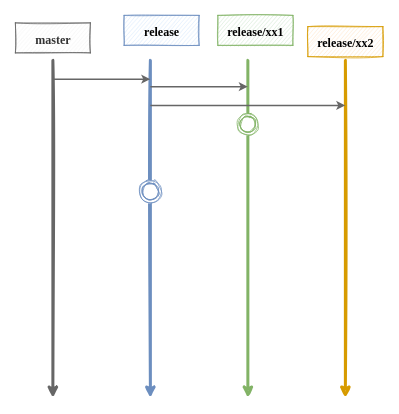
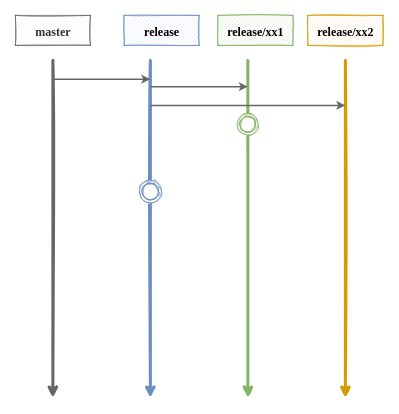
node "master": moved (53, 38) -> (53, 30)
node "release/xx2": moved (345, 42) -> (345, 30)
